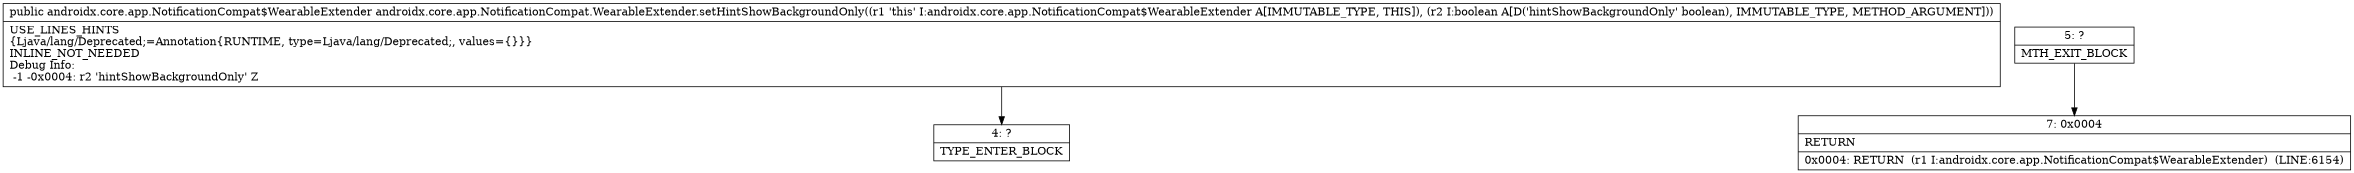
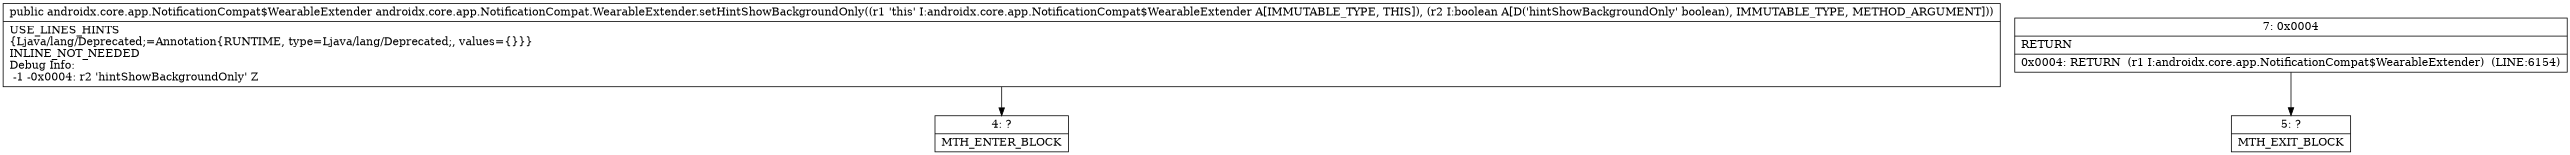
edge "5: ?" -> "7: 0x0004": reversed
node "4: ?": text "TYPE_ENTER_BLOCK" -> "MTH_ENTER_BLOCK"
